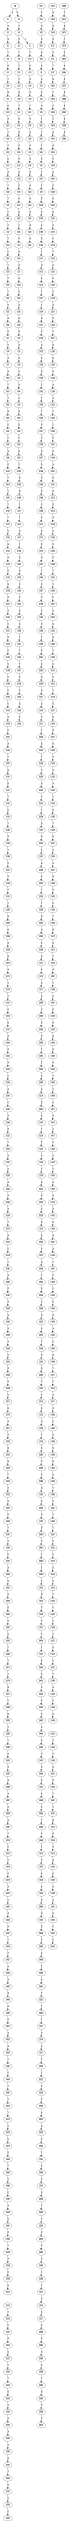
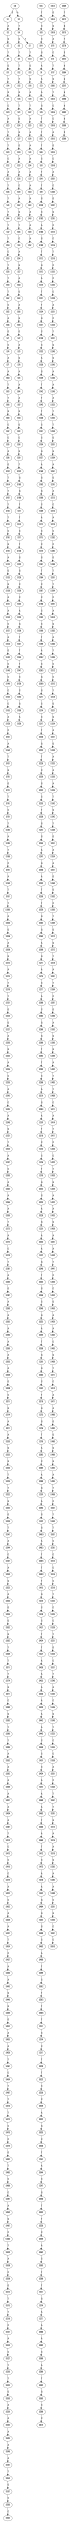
edge "S549" -> "S552": added, label "T"
edge "S512" -> "S515": added, label "T"
